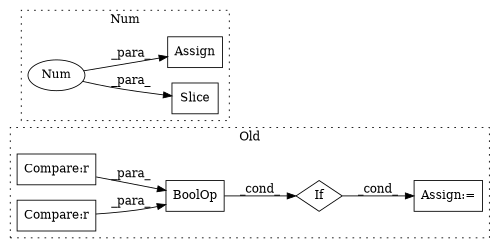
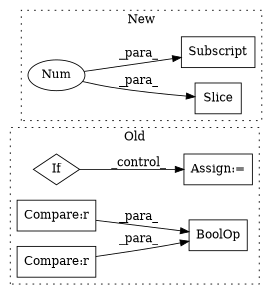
cluster "Num": label "Num" -> "New"
node "Assign": label "Assign" -> "Subscript"
edge "If" -> "Assign:=": label "_cond_" -> "_control_"
edge "BoolOp" -> "If": removed, label "_cond_"
